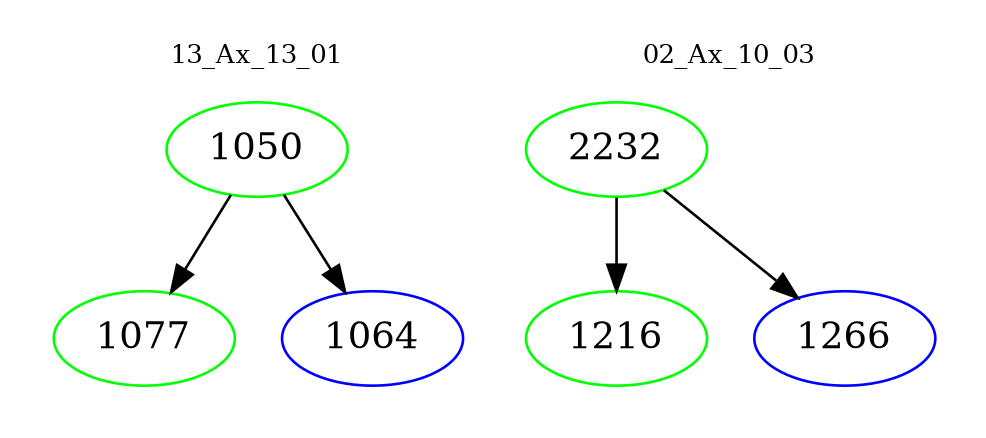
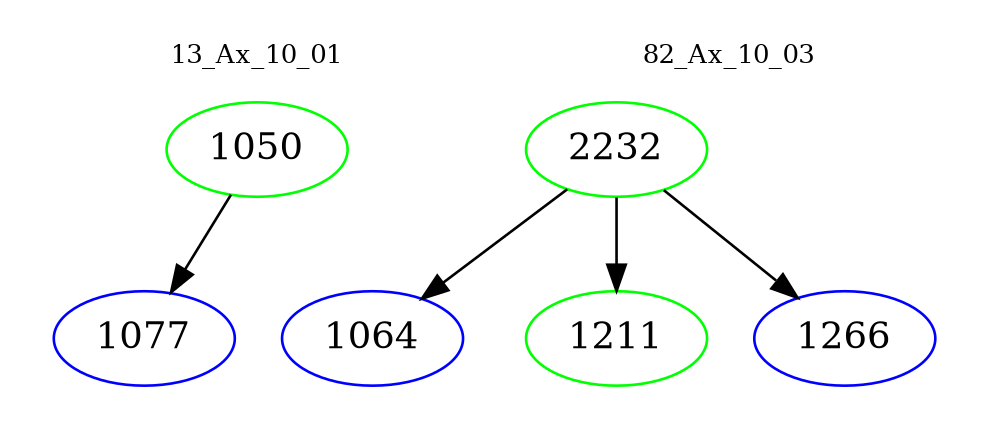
cluster "13_Ax_13_01": label "13_Ax_13_01" -> "13_Ax_10_01"
cluster "02_Ax_10_03": label "02_Ax_10_03" -> "82_Ax_10_03"
edge "1050" -> "1064": now "2232" -> "1064"
node "1077": color green -> blue
node "1216": label "1216" -> "1211"
